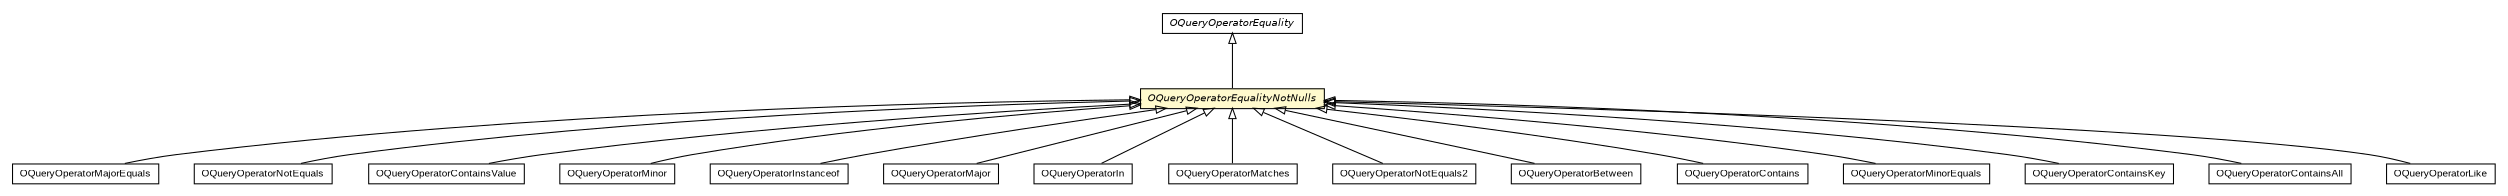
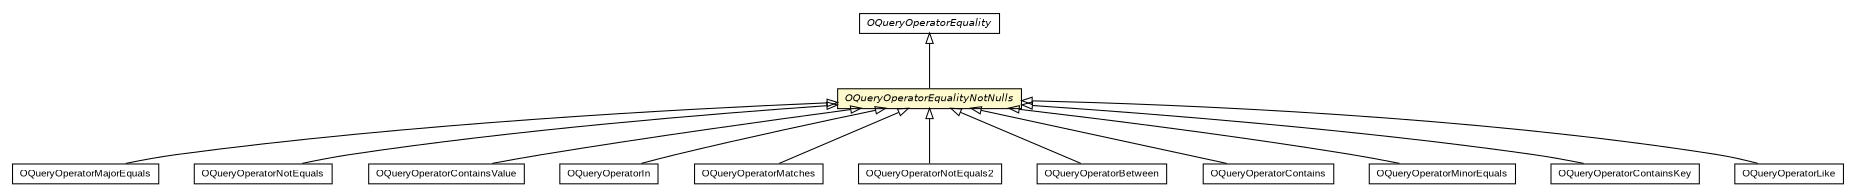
node "OQueryOperatorMinor": removed
node "OQueryOperatorInstanceof": removed
node "OQueryOperatorMajor": removed
node "OQueryOperatorContainsAll": removed
